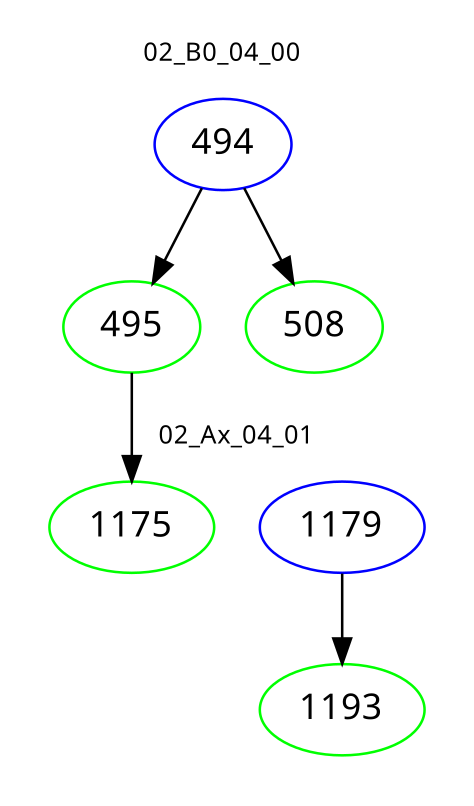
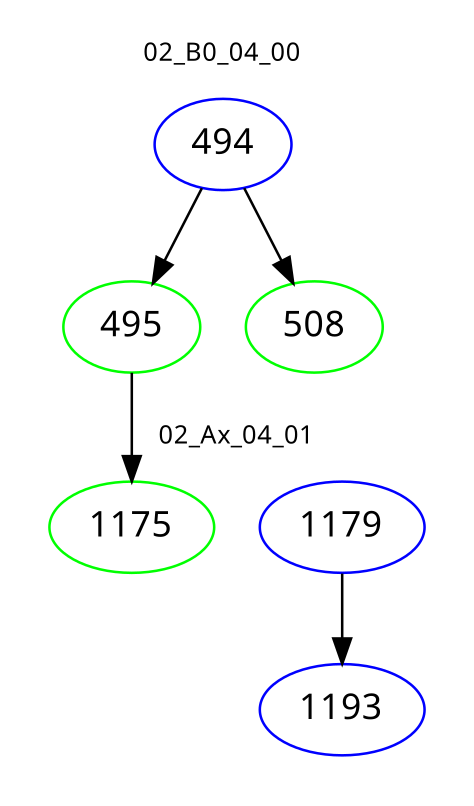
node "1193": color green -> blue
